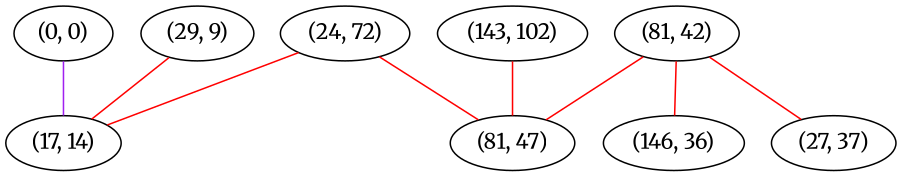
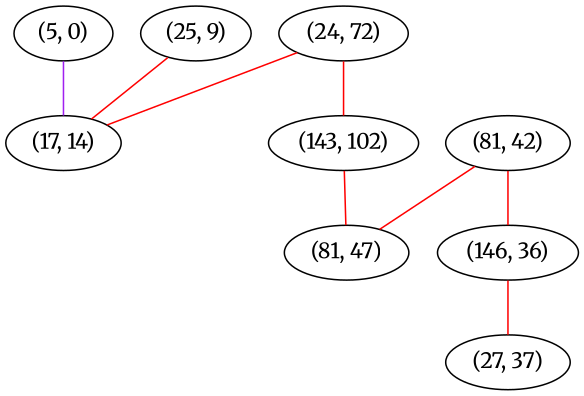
node "(0, 0)": label "(0, 0)" -> "(5, 0)"
node "(29, 9)": label "(29, 9)" -> "(25, 9)"
edge "(24, 72)" -- "(81, 47)": now "(24, 72)" -- "(143, 102)"
edge "(81, 42)" -- "(27, 37)": now "(146, 36)" -- "(27, 37)"
